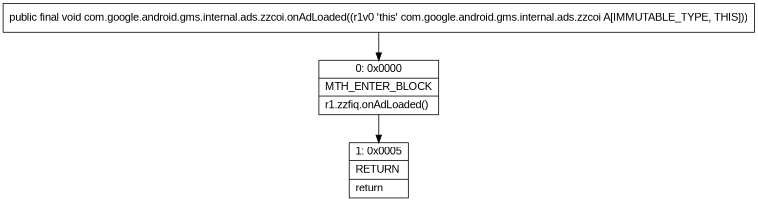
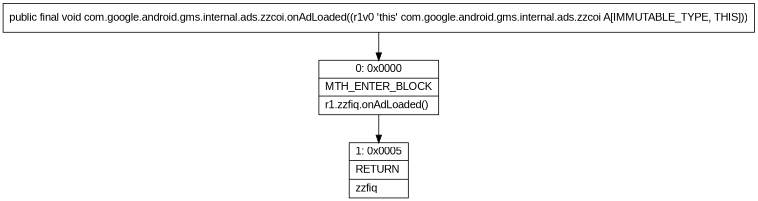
node "1: 0x0005": text "return" -> "zzfiq"
